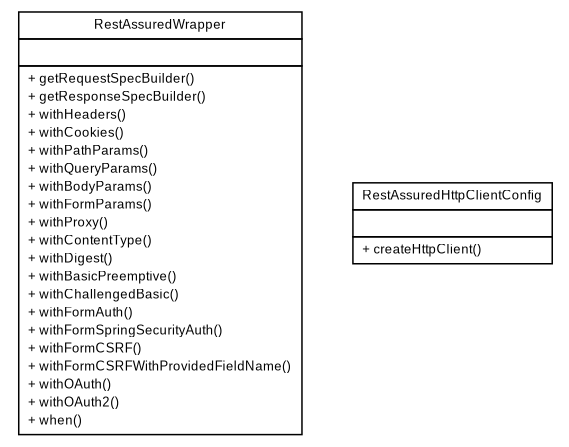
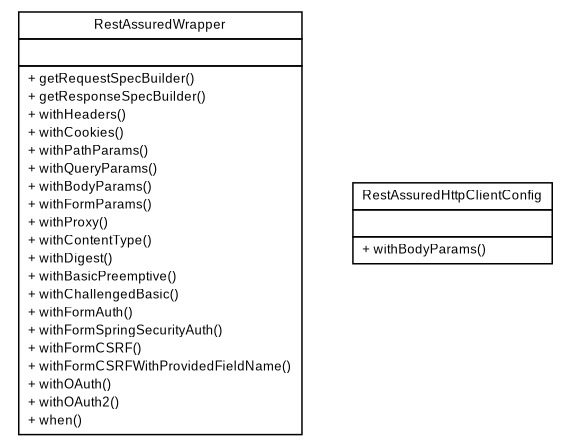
node "RestAssuredHttpClientConfig": text "+ createHttpClient()" -> "+ withBodyParams()"
